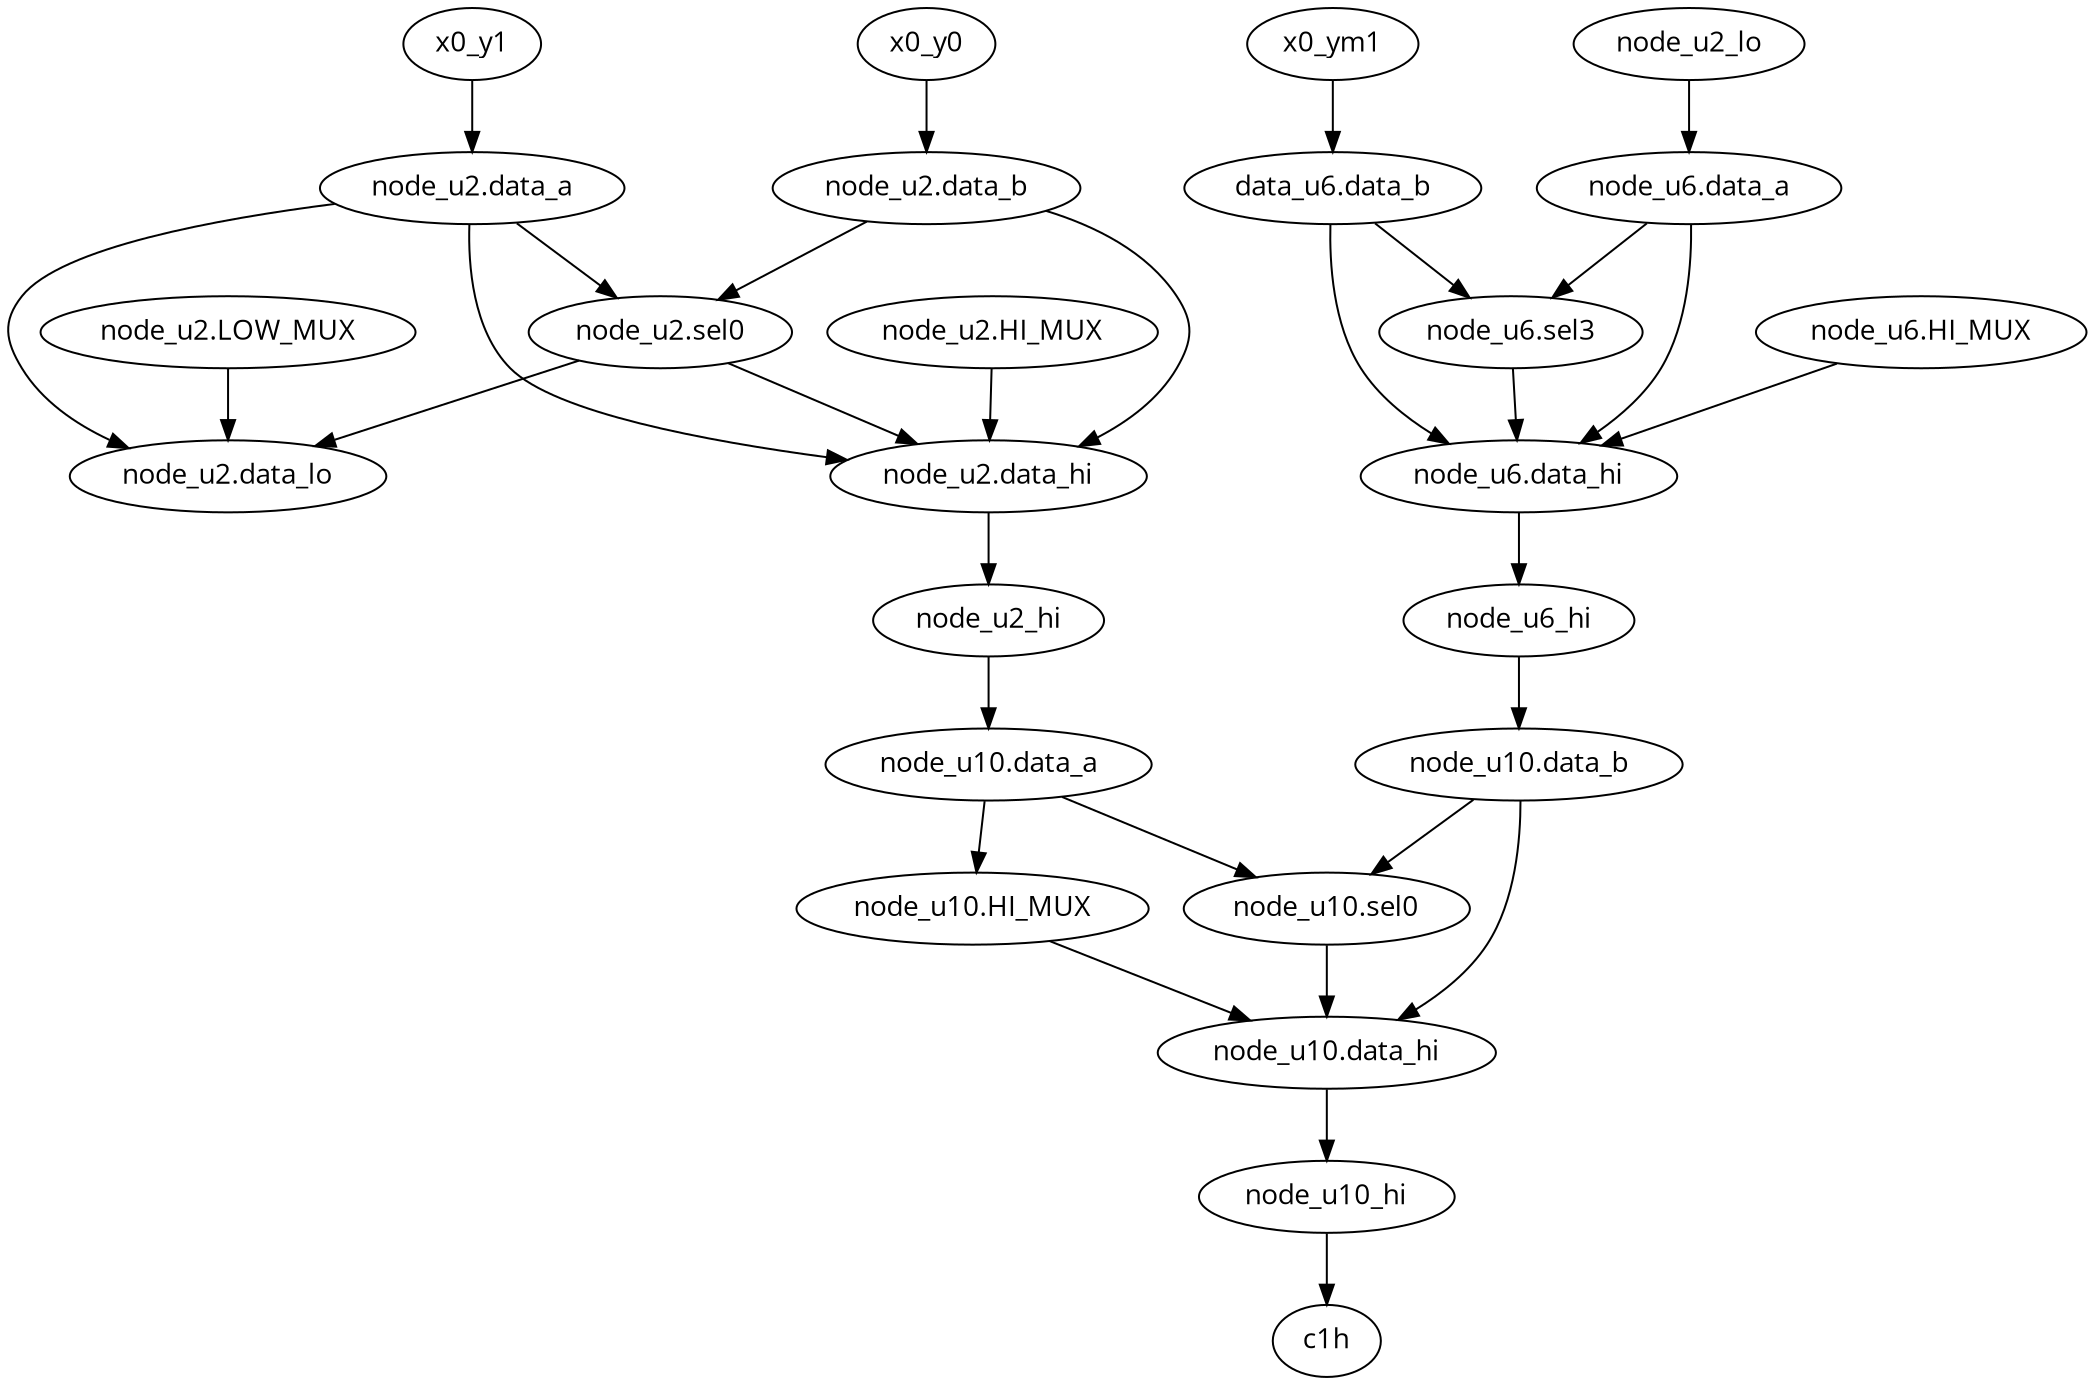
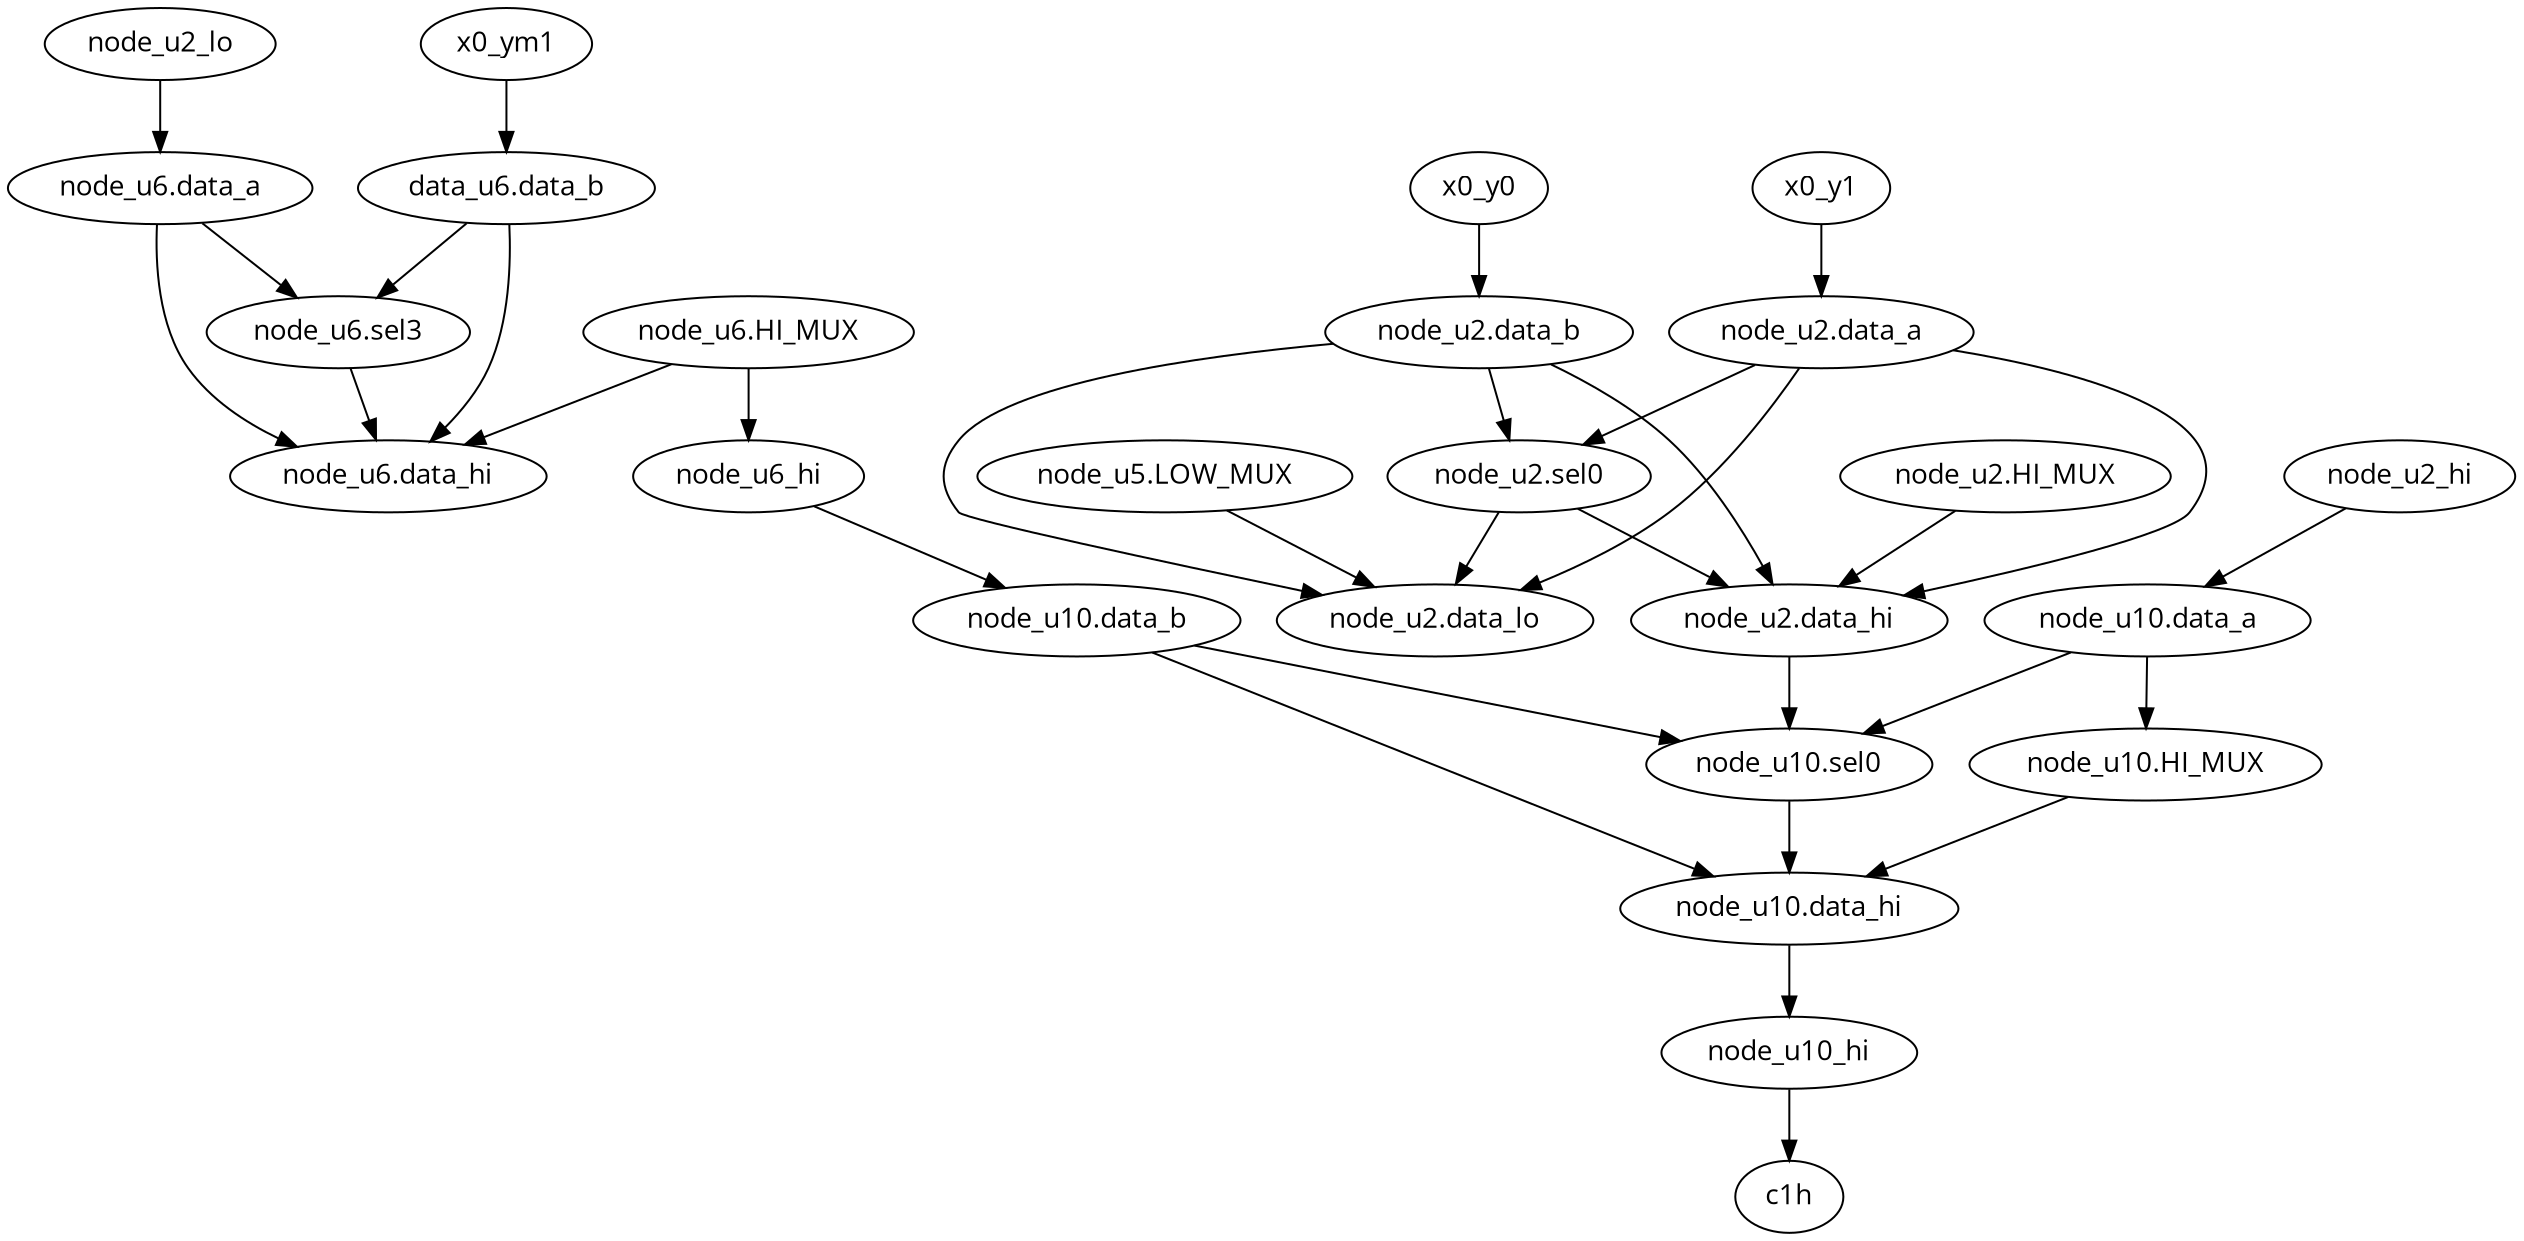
node "node_u2.LOW_MUX": label "node_u2.LOW_MUX" -> "node_u5.LOW_MUX"
edge "node_u2.data_b" -> "node_u2.data_lo": added
edge "node_u2.data_hi" -> "node_u2_hi": now "node_u2.data_hi" -> "node_u10.sel0"
edge "node_u6.data_hi" -> "node_u6_hi": now "node_u6.HI_MUX" -> "node_u6_hi"
